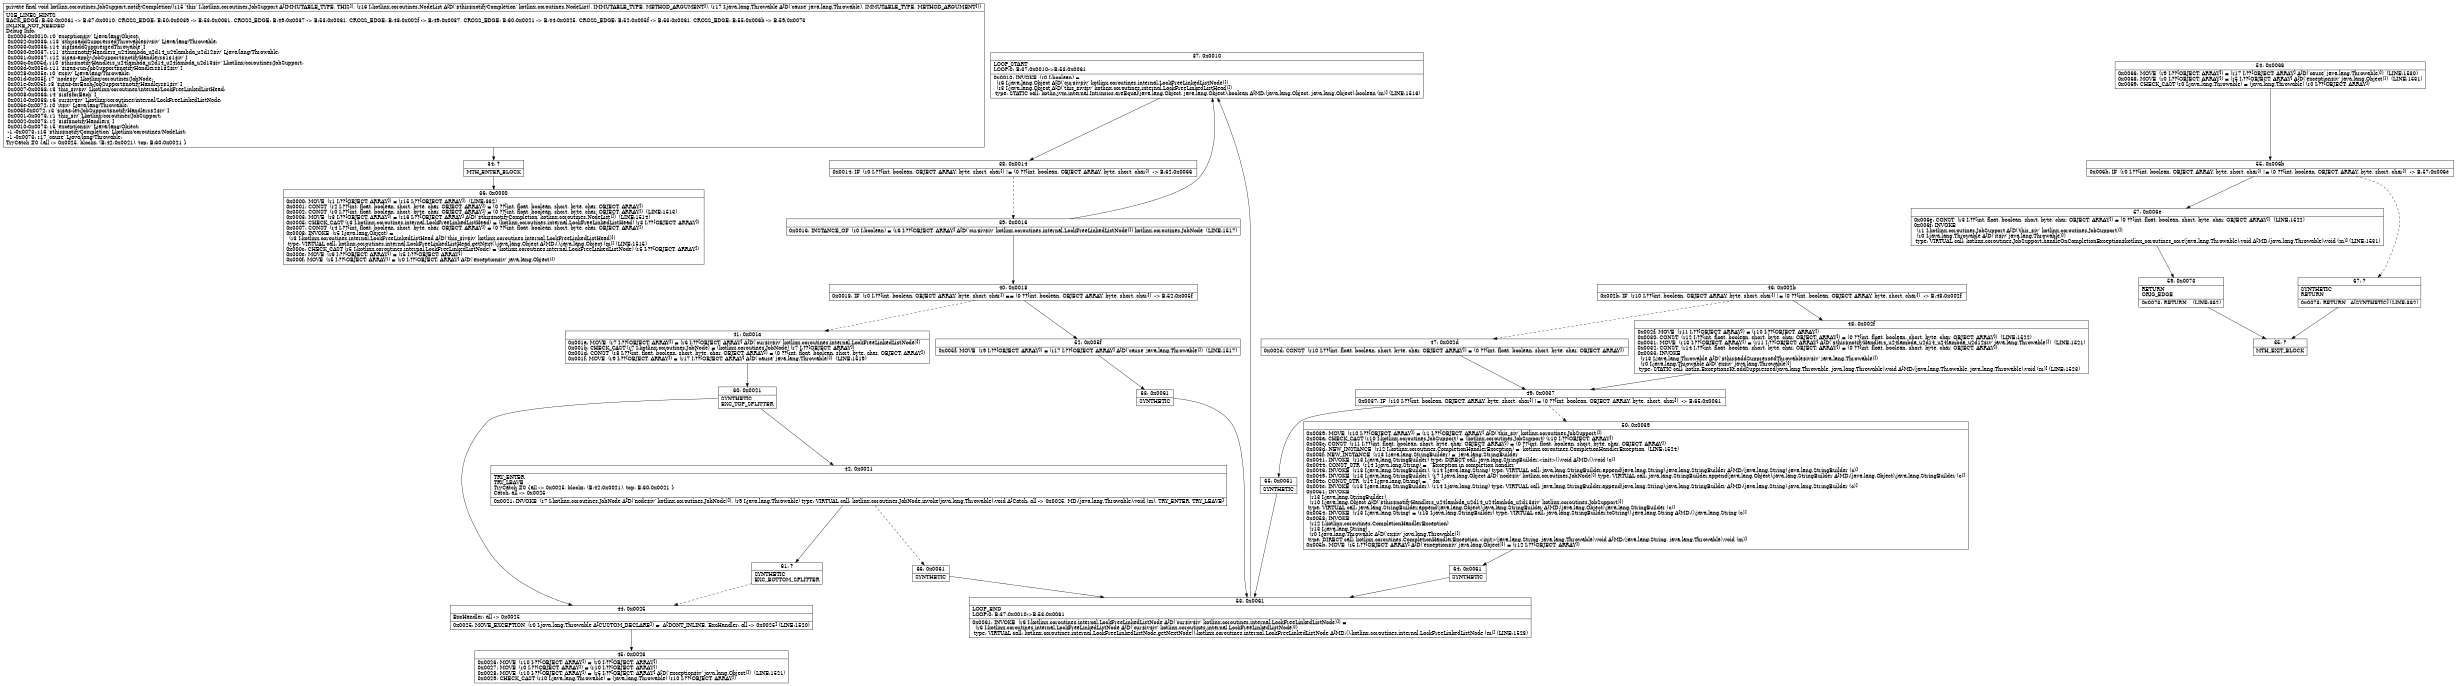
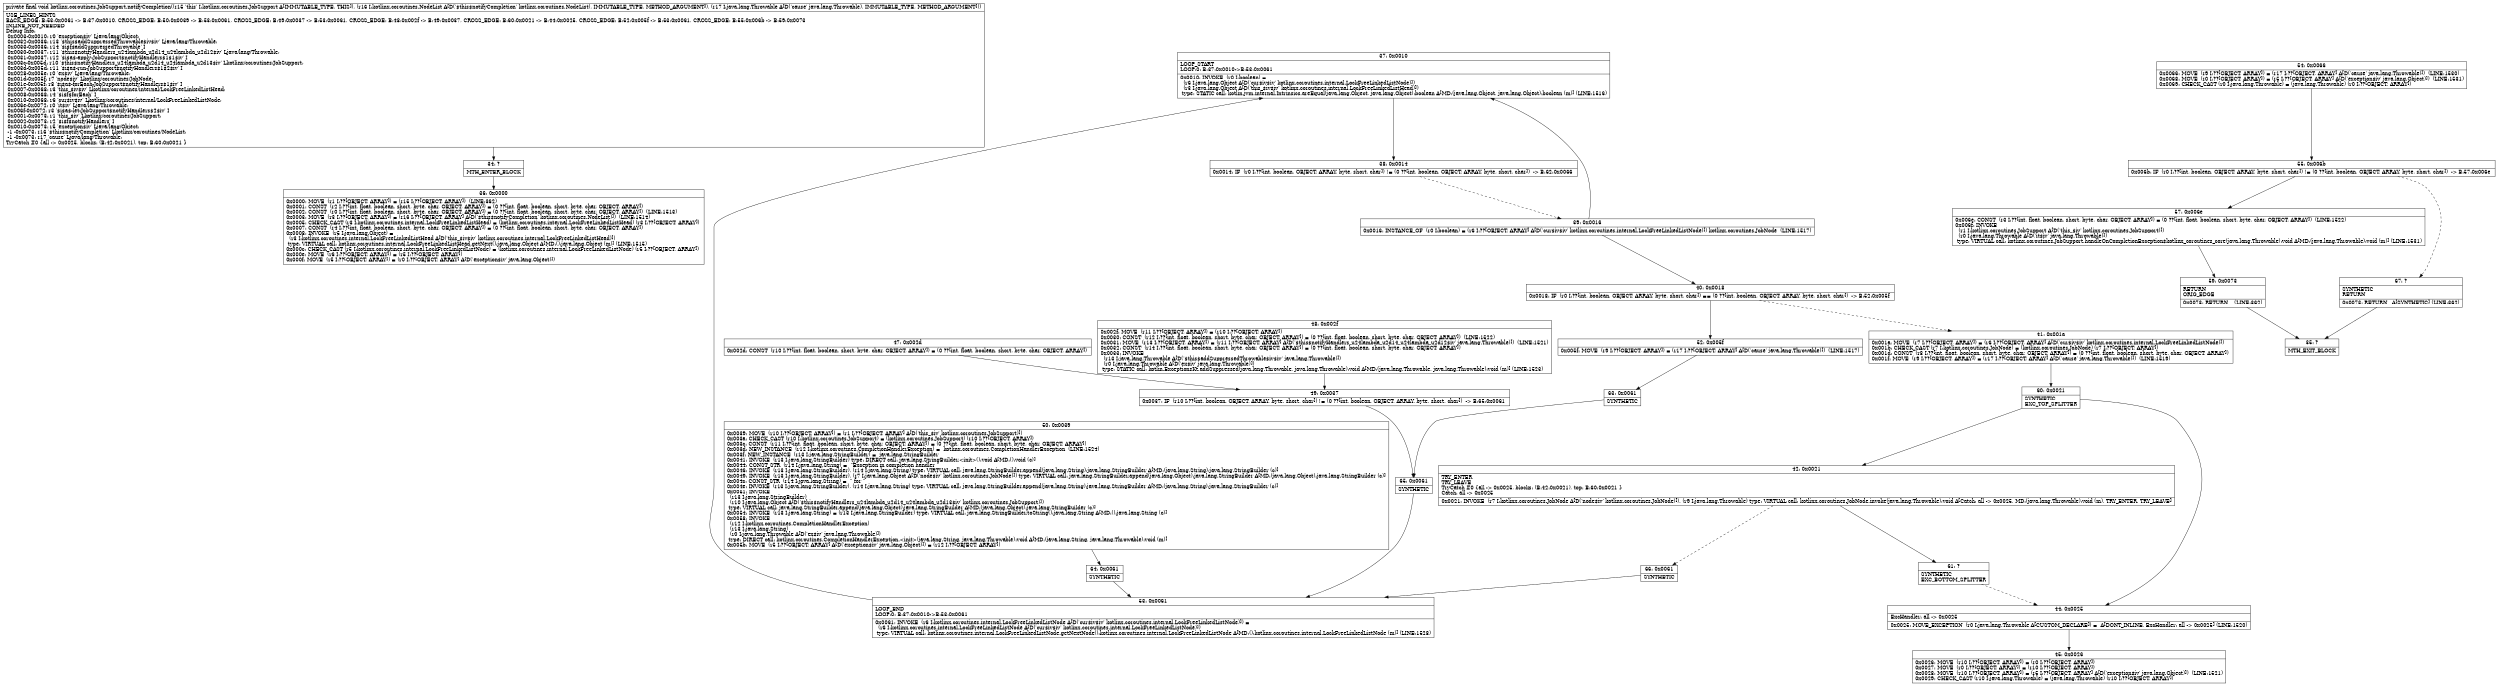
node "46: 0x002b": removed
edge "49: 0x0037" -> "50: 0x0039": removed
edge "63: 0x0061" -> "53: 0x0061": now "63: 0x0061" -> "65: 0x0061"
